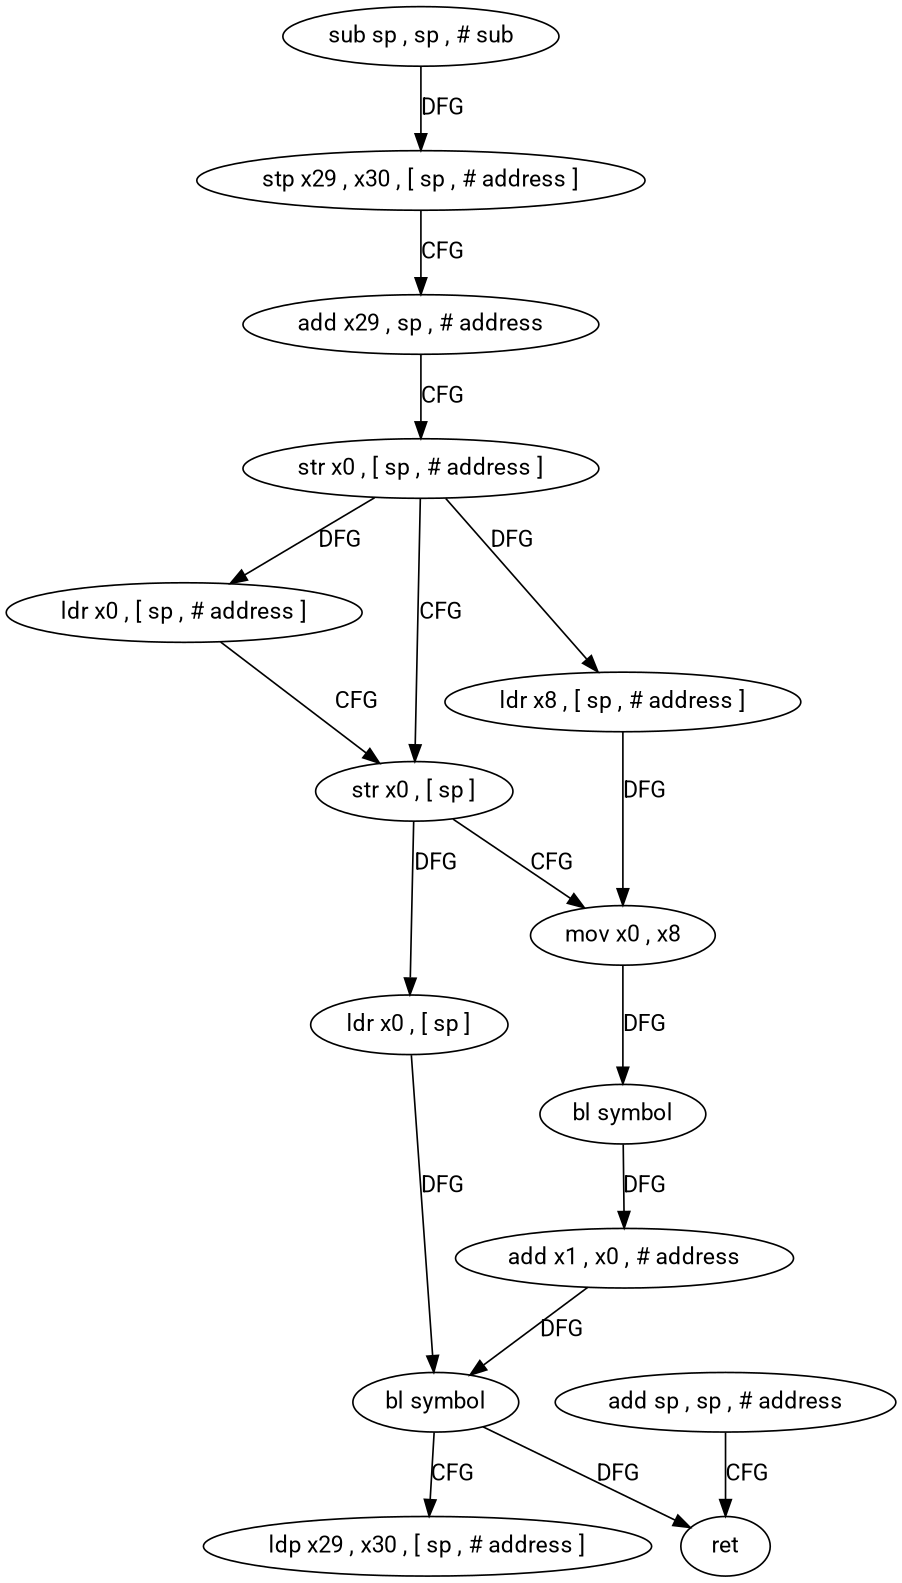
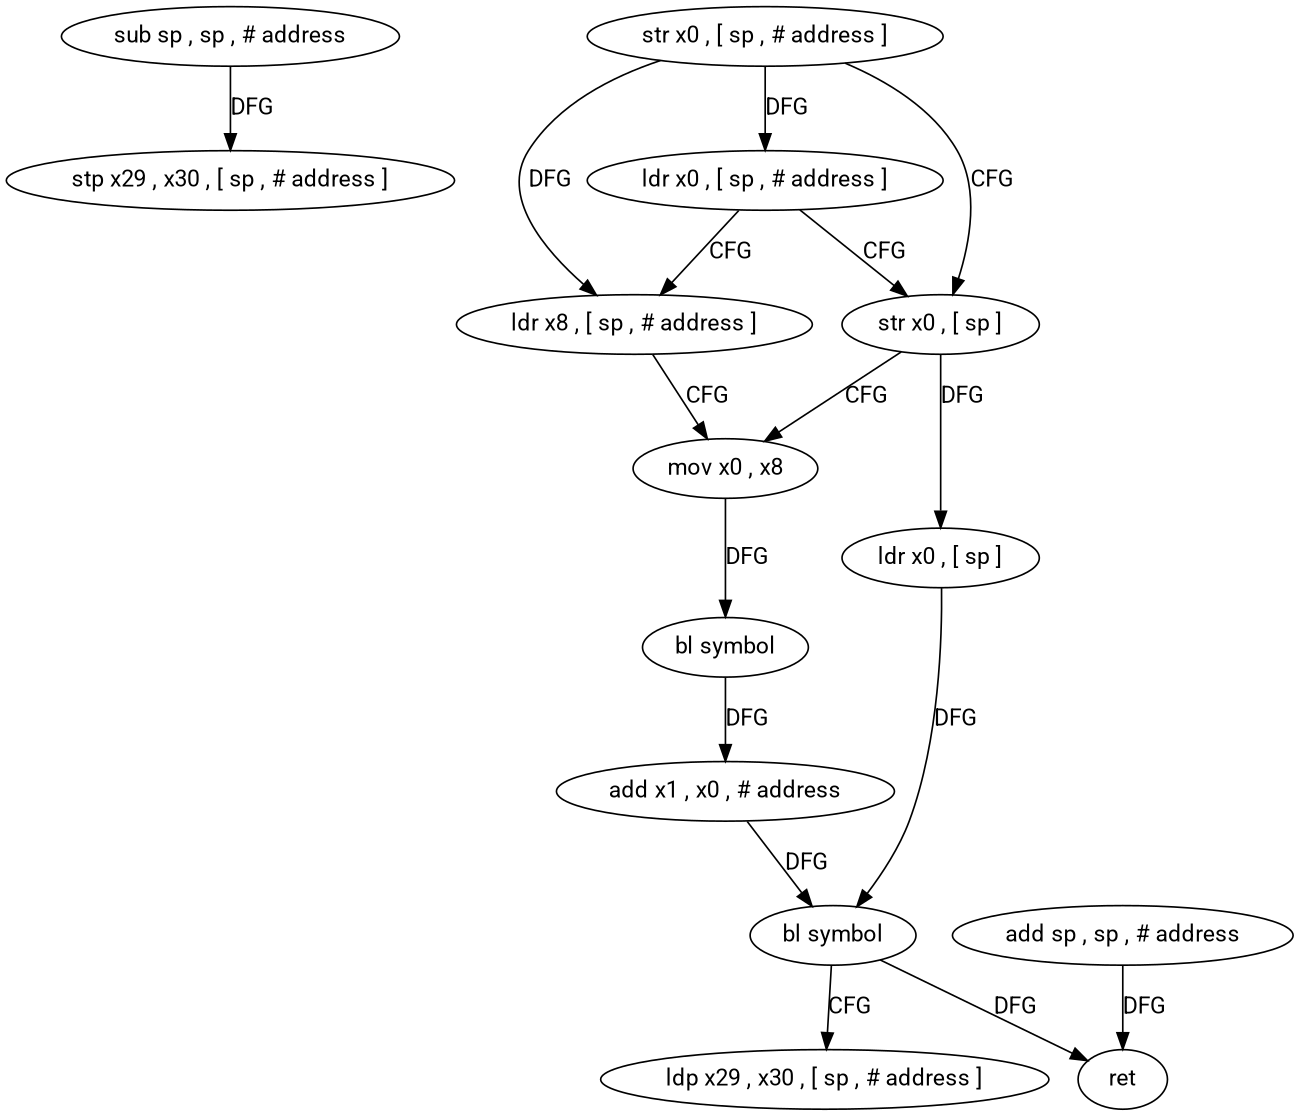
node "sub sp , sp , # sub": label "sub sp , sp , # sub" -> "sub sp , sp , # address"
edge "ldr x0 , [ sp , # address ]" -> "ldr x8 , [ sp , # address ]": added, label "CFG"
node "add x29 , sp , # address": removed
edge "ldr x8 , [ sp , # address ]" -> "mov x0 , x8": label "DFG" -> "CFG"
edge "add sp , sp , # address" -> "ret": label "CFG" -> "DFG"
